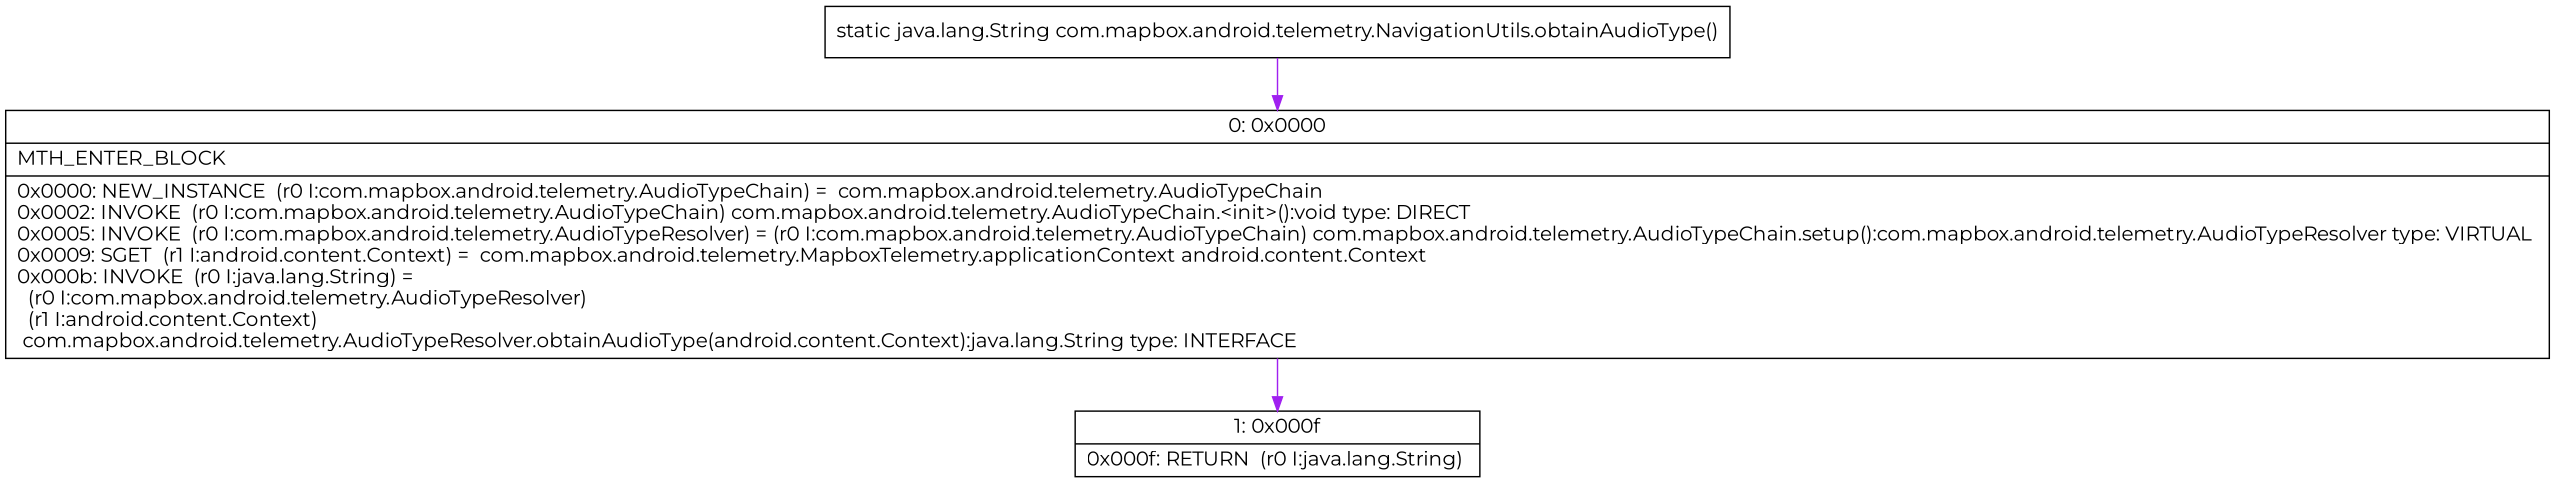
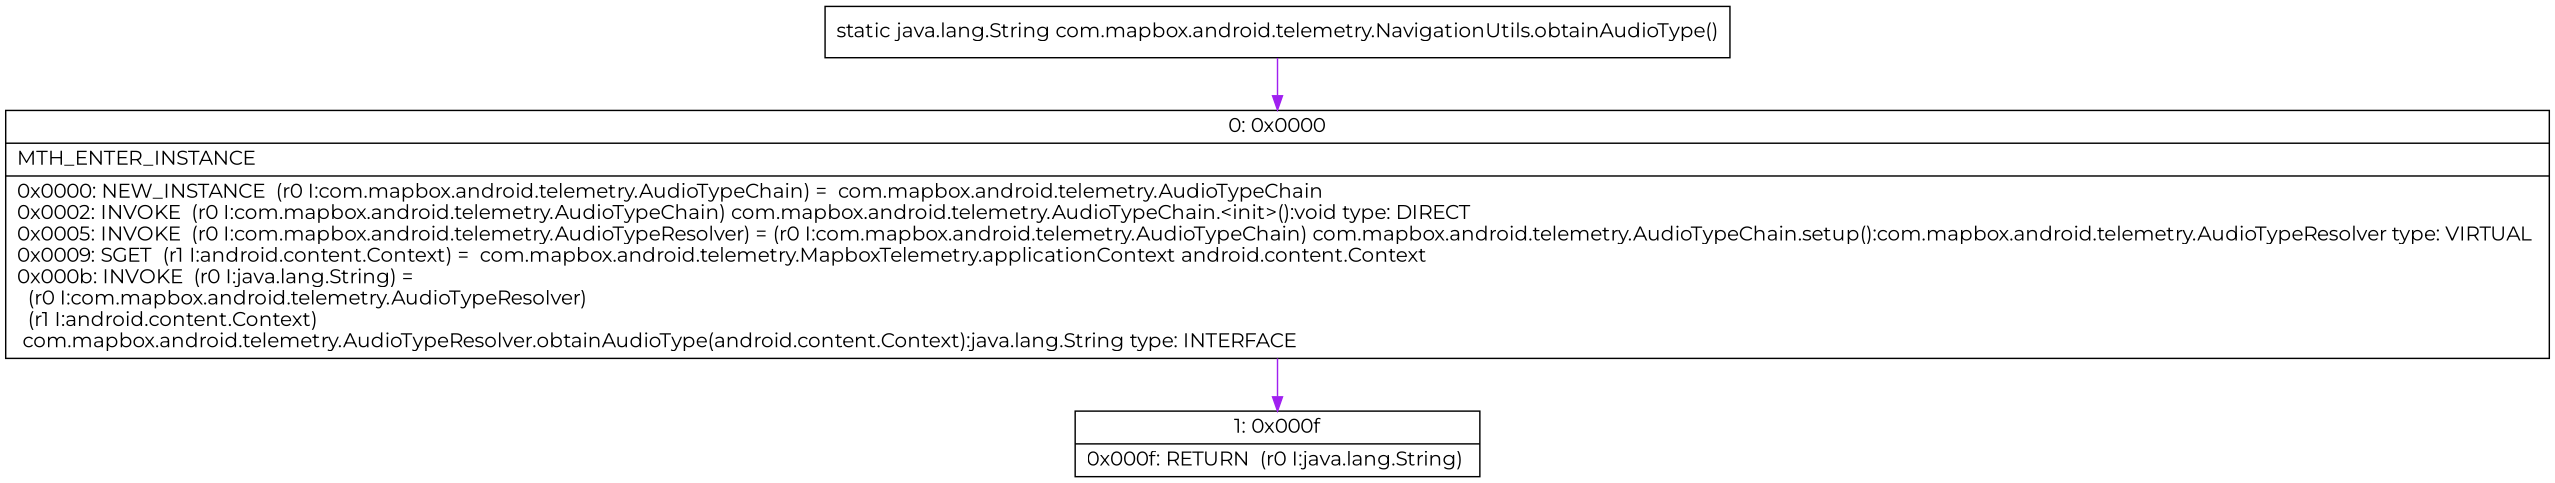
node "0: 0x0000": text "MTH_ENTER_BLOCK" -> "MTH_ENTER_INSTANCE"
